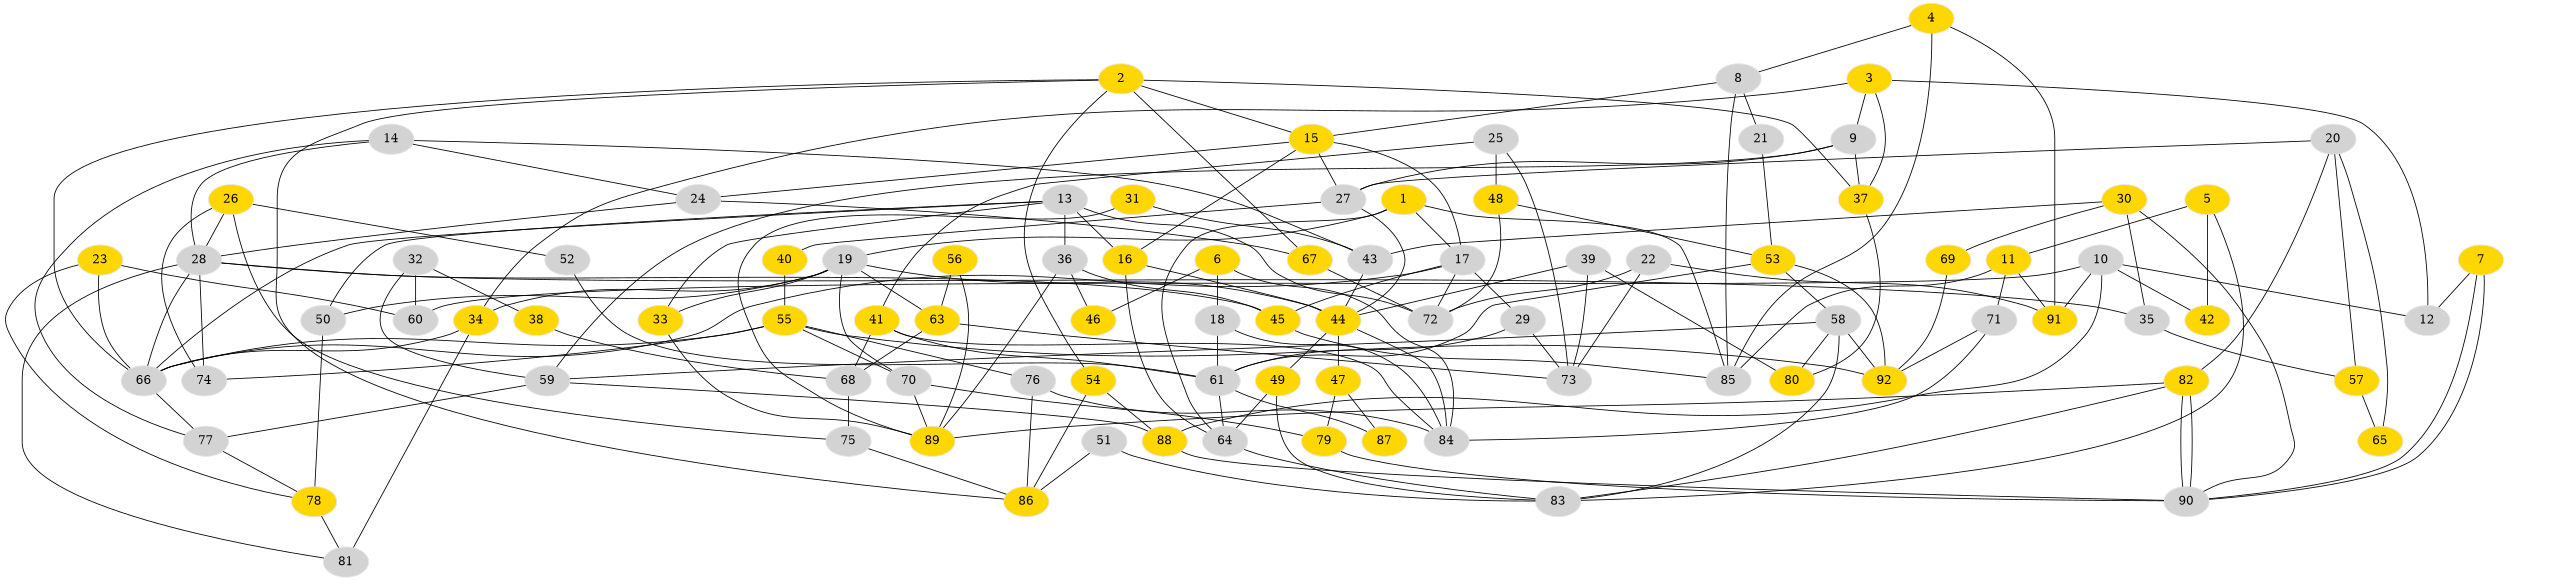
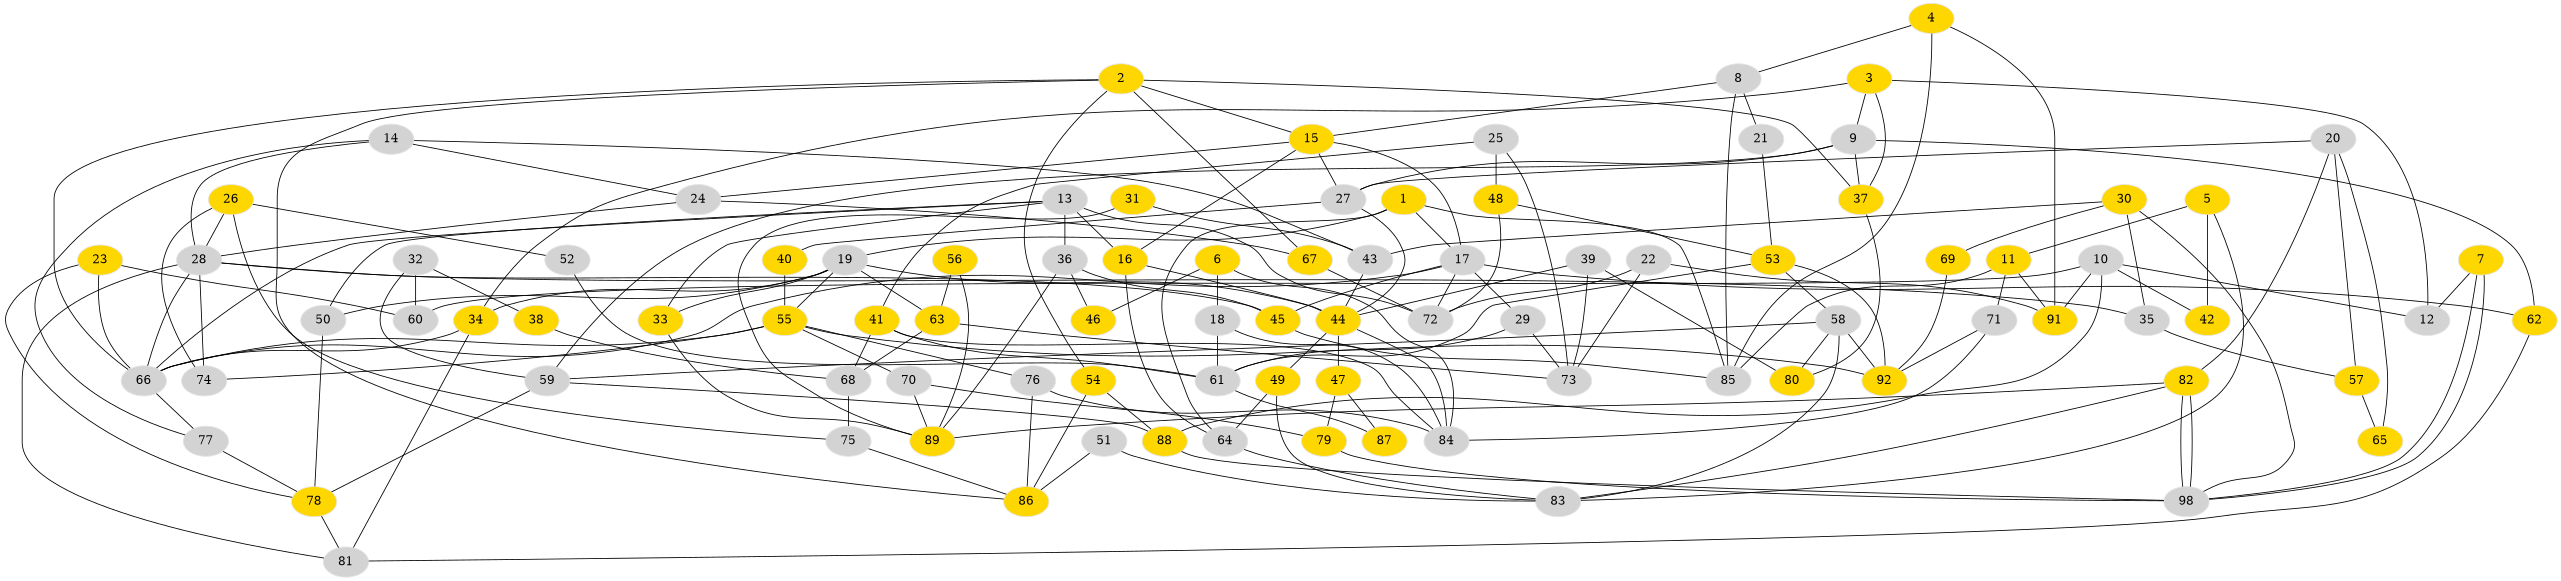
node "62": added
edge "19" -- "70": now "19" -- "55"
edge "61" -- "64": removed
edge "59" -- "77": now "59" -- "78"
node "90": label "90" -> "98"
